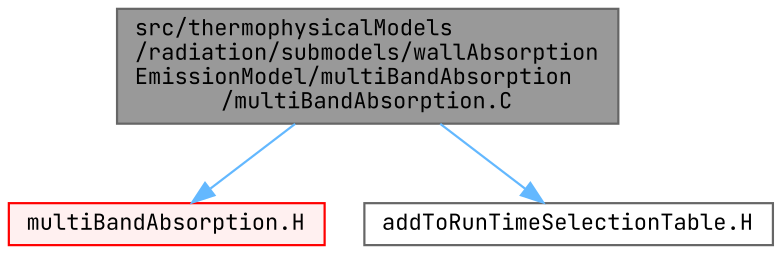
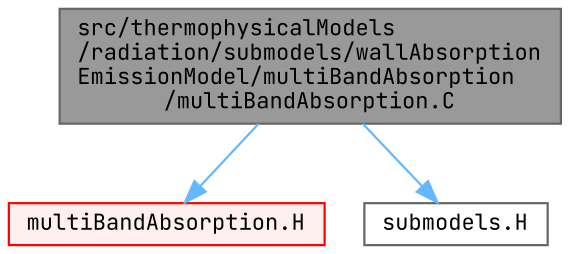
node "addToRunTimeSelectionTable.H": label "addToRunTimeSelectionTable.H" -> "submodels.H"
